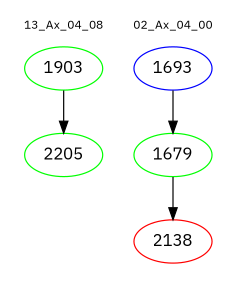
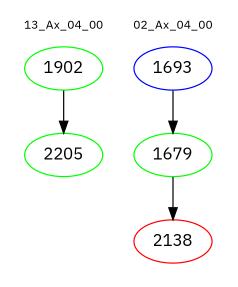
cluster "13_Ax_04_08": label "13_Ax_04_08" -> "13_Ax_04_00"
node "1903": label "1903" -> "1902"
